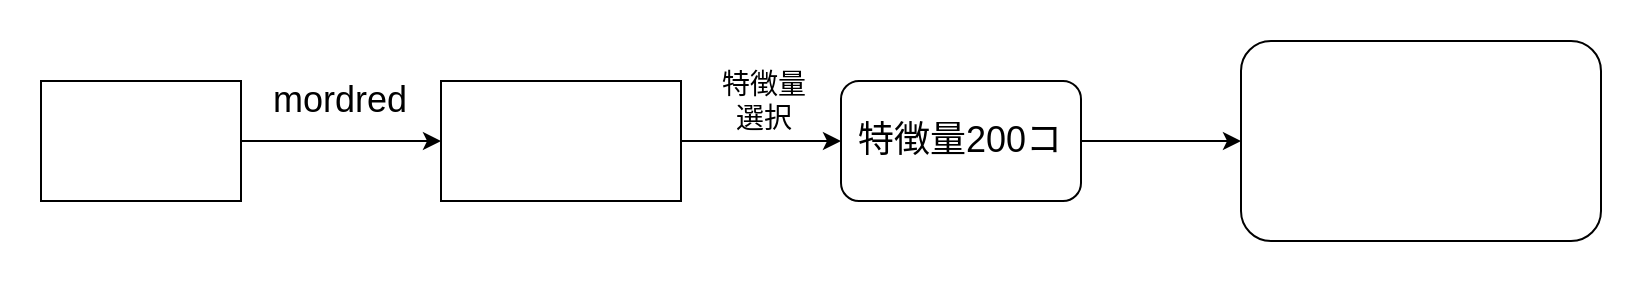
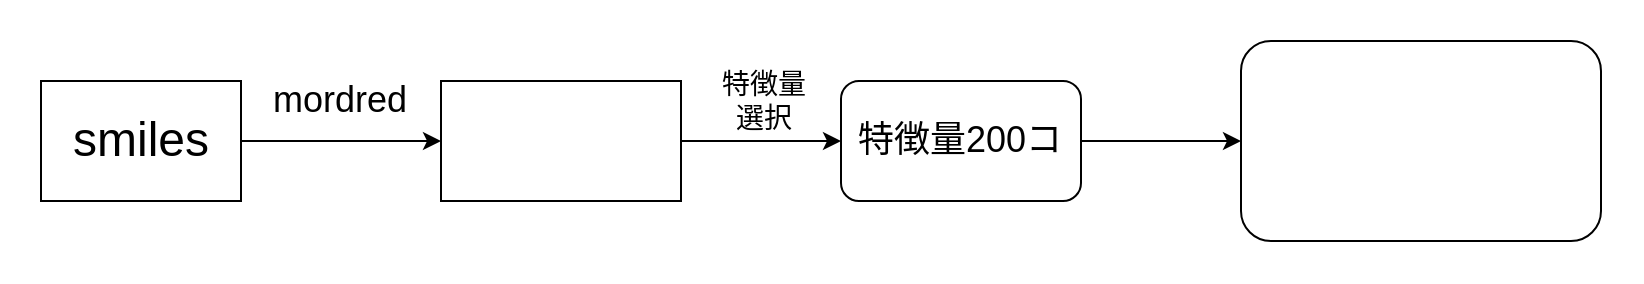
node "smiles": added
